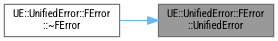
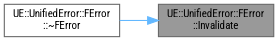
node "UE::UnifiedError::FError ::UnifiedError": label "UE::UnifiedError::FError ::UnifiedError" -> "UE::UnifiedError::FError ::Invalidate"
